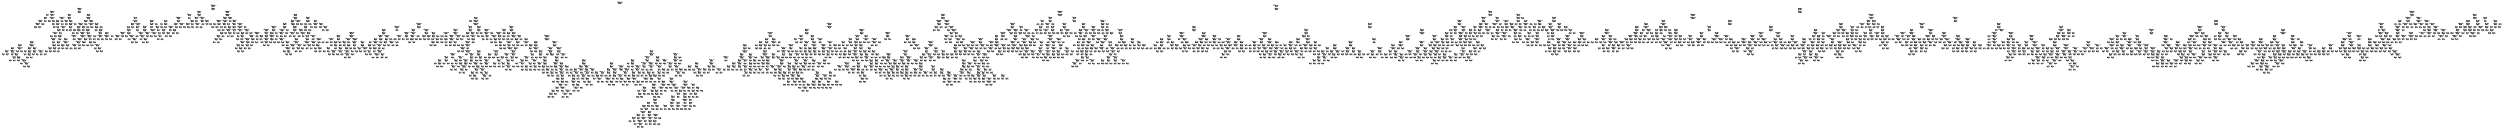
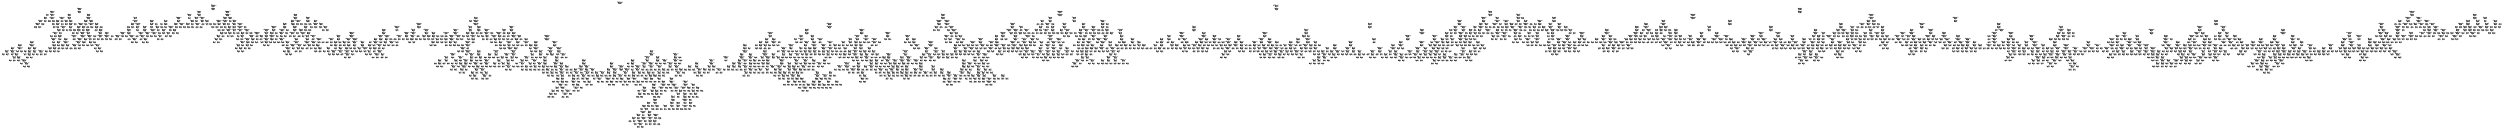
node "mse = 174.43 samples = 8 value = 37.05": removed
node "mse = 0.242 samples = 5 value = 95.06": added
